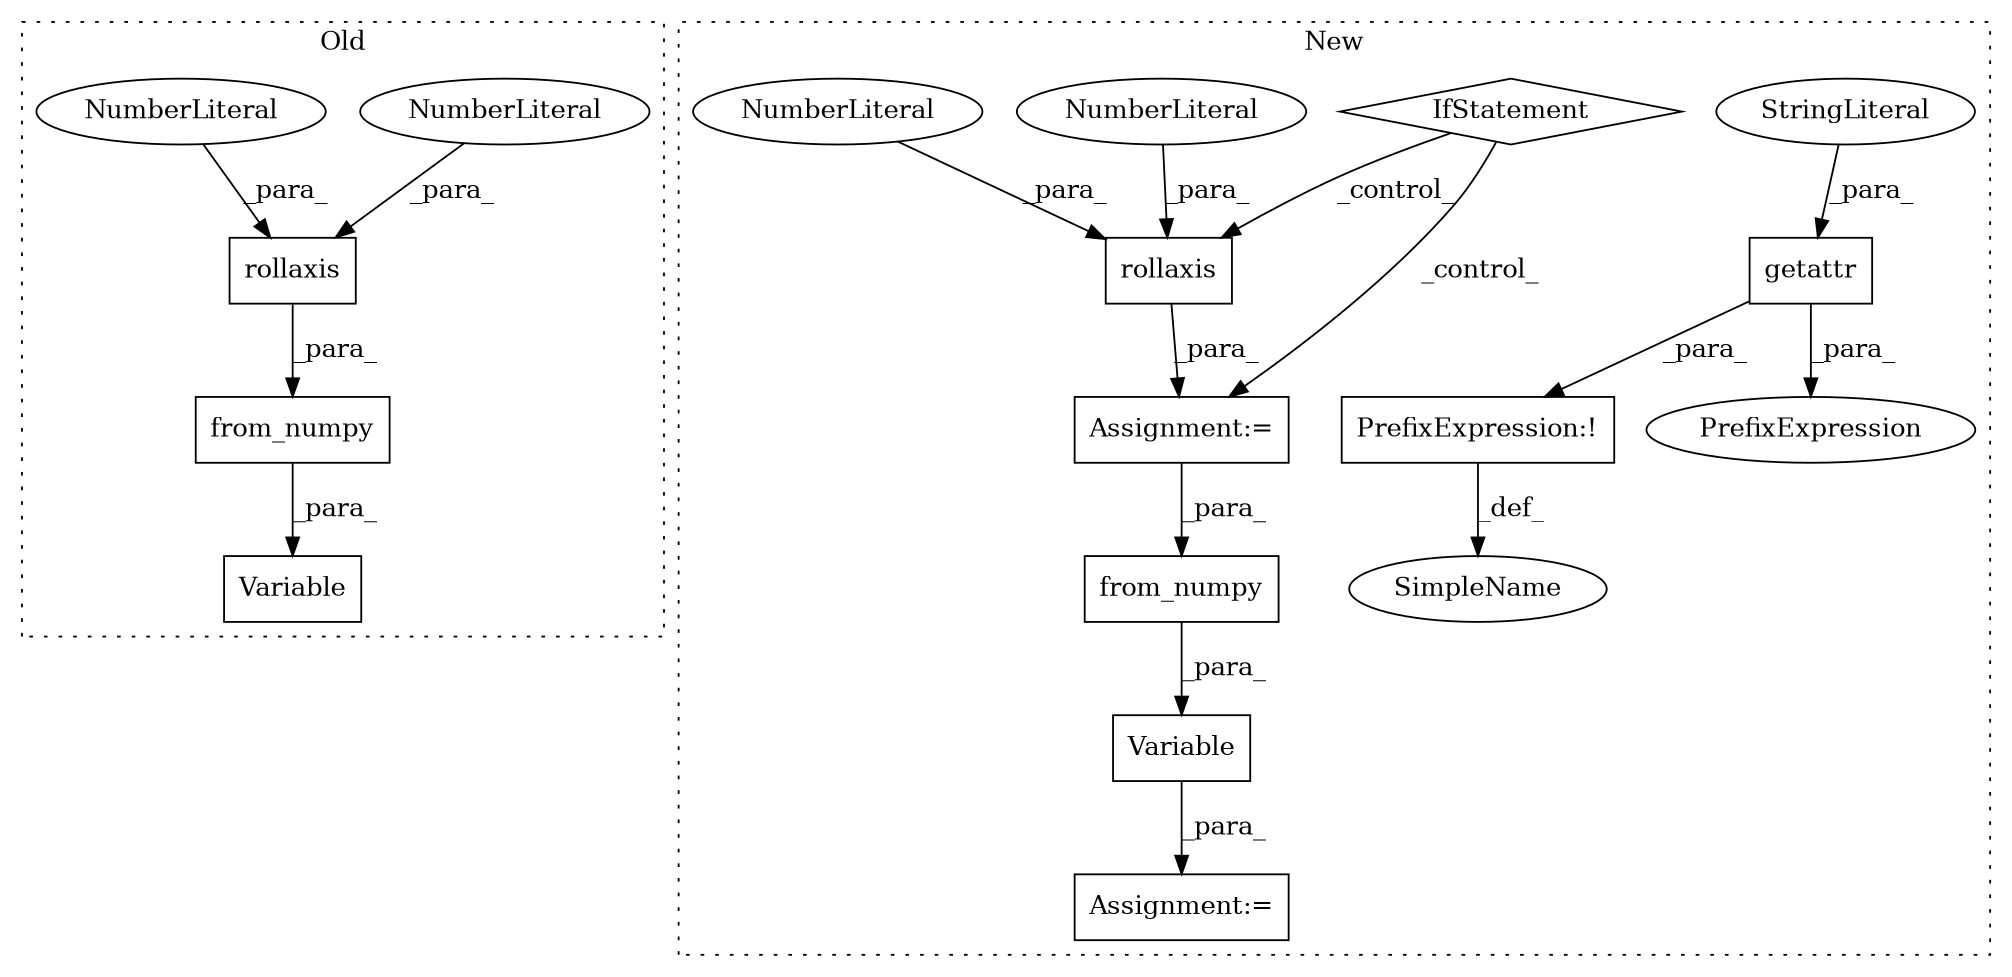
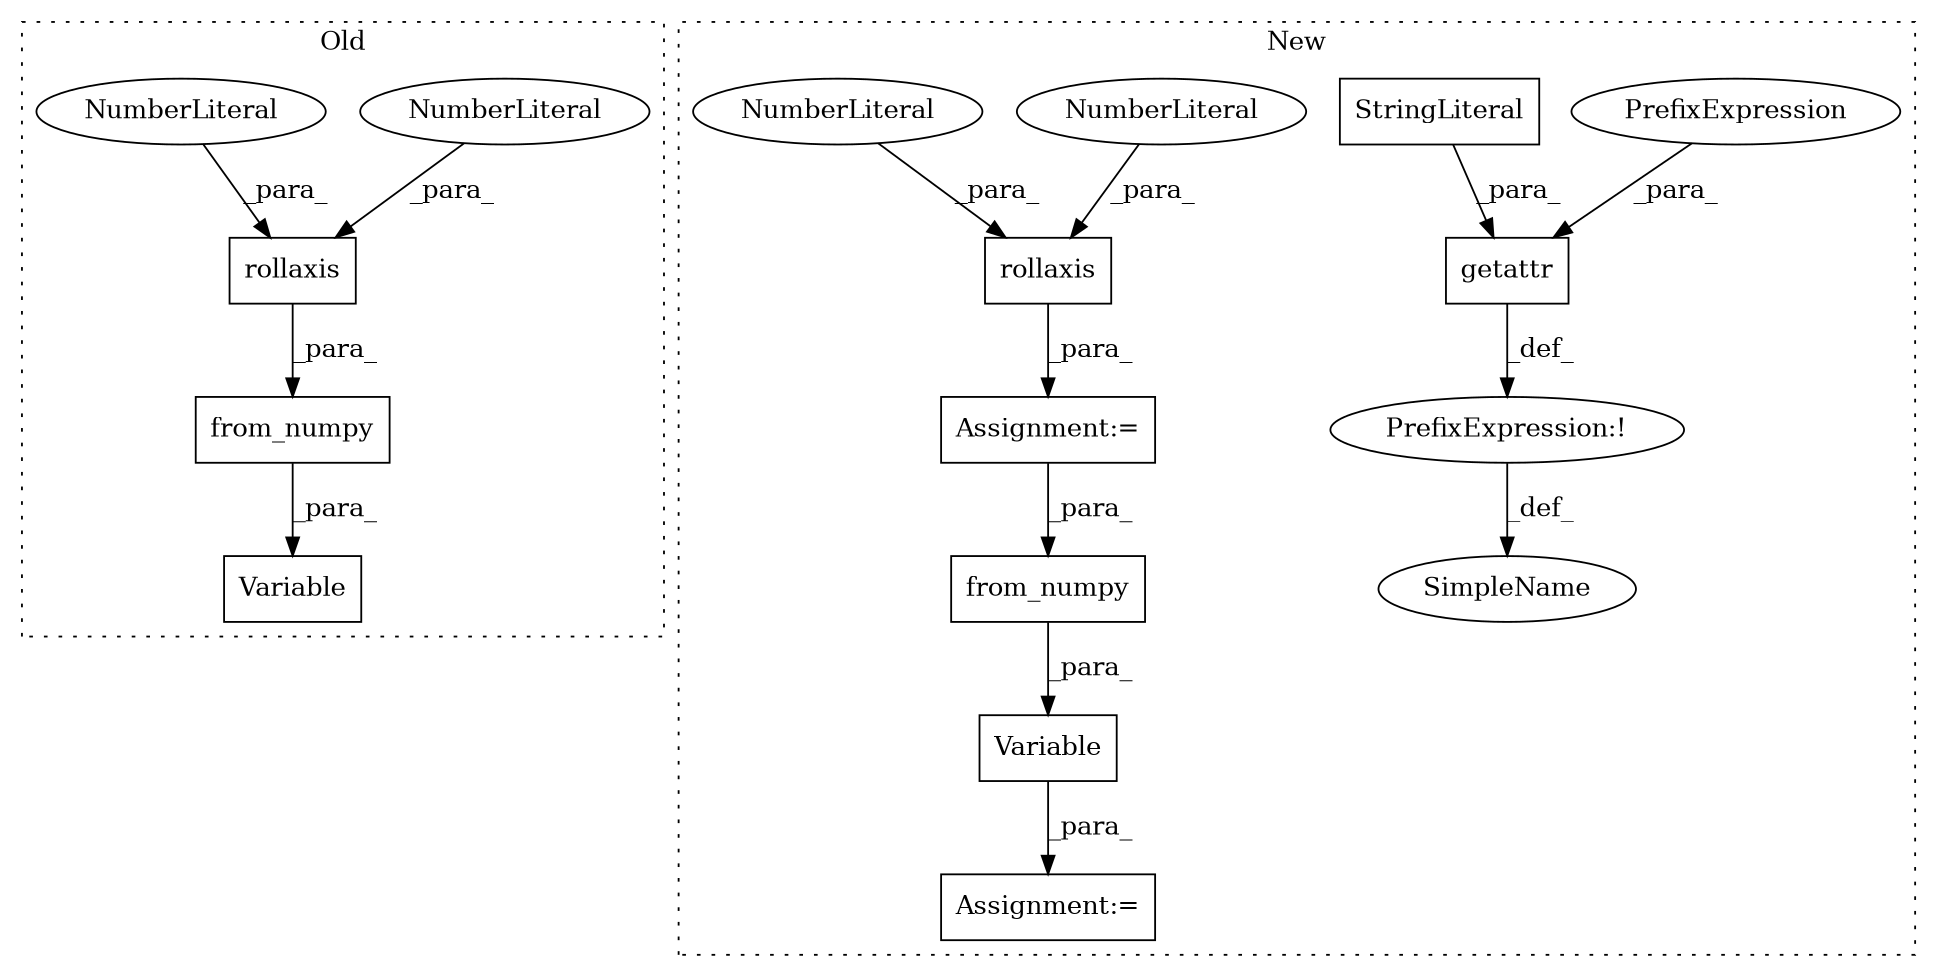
node "IfStatement": removed
node "StringLiteral": shape ellipse -> box
edge "getattr" -> "PrefixExpression": reversed
edge "getattr" -> "PrefixExpression:!": label "_para_" -> "_def_"
node "PrefixExpression:!": shape box -> ellipse
